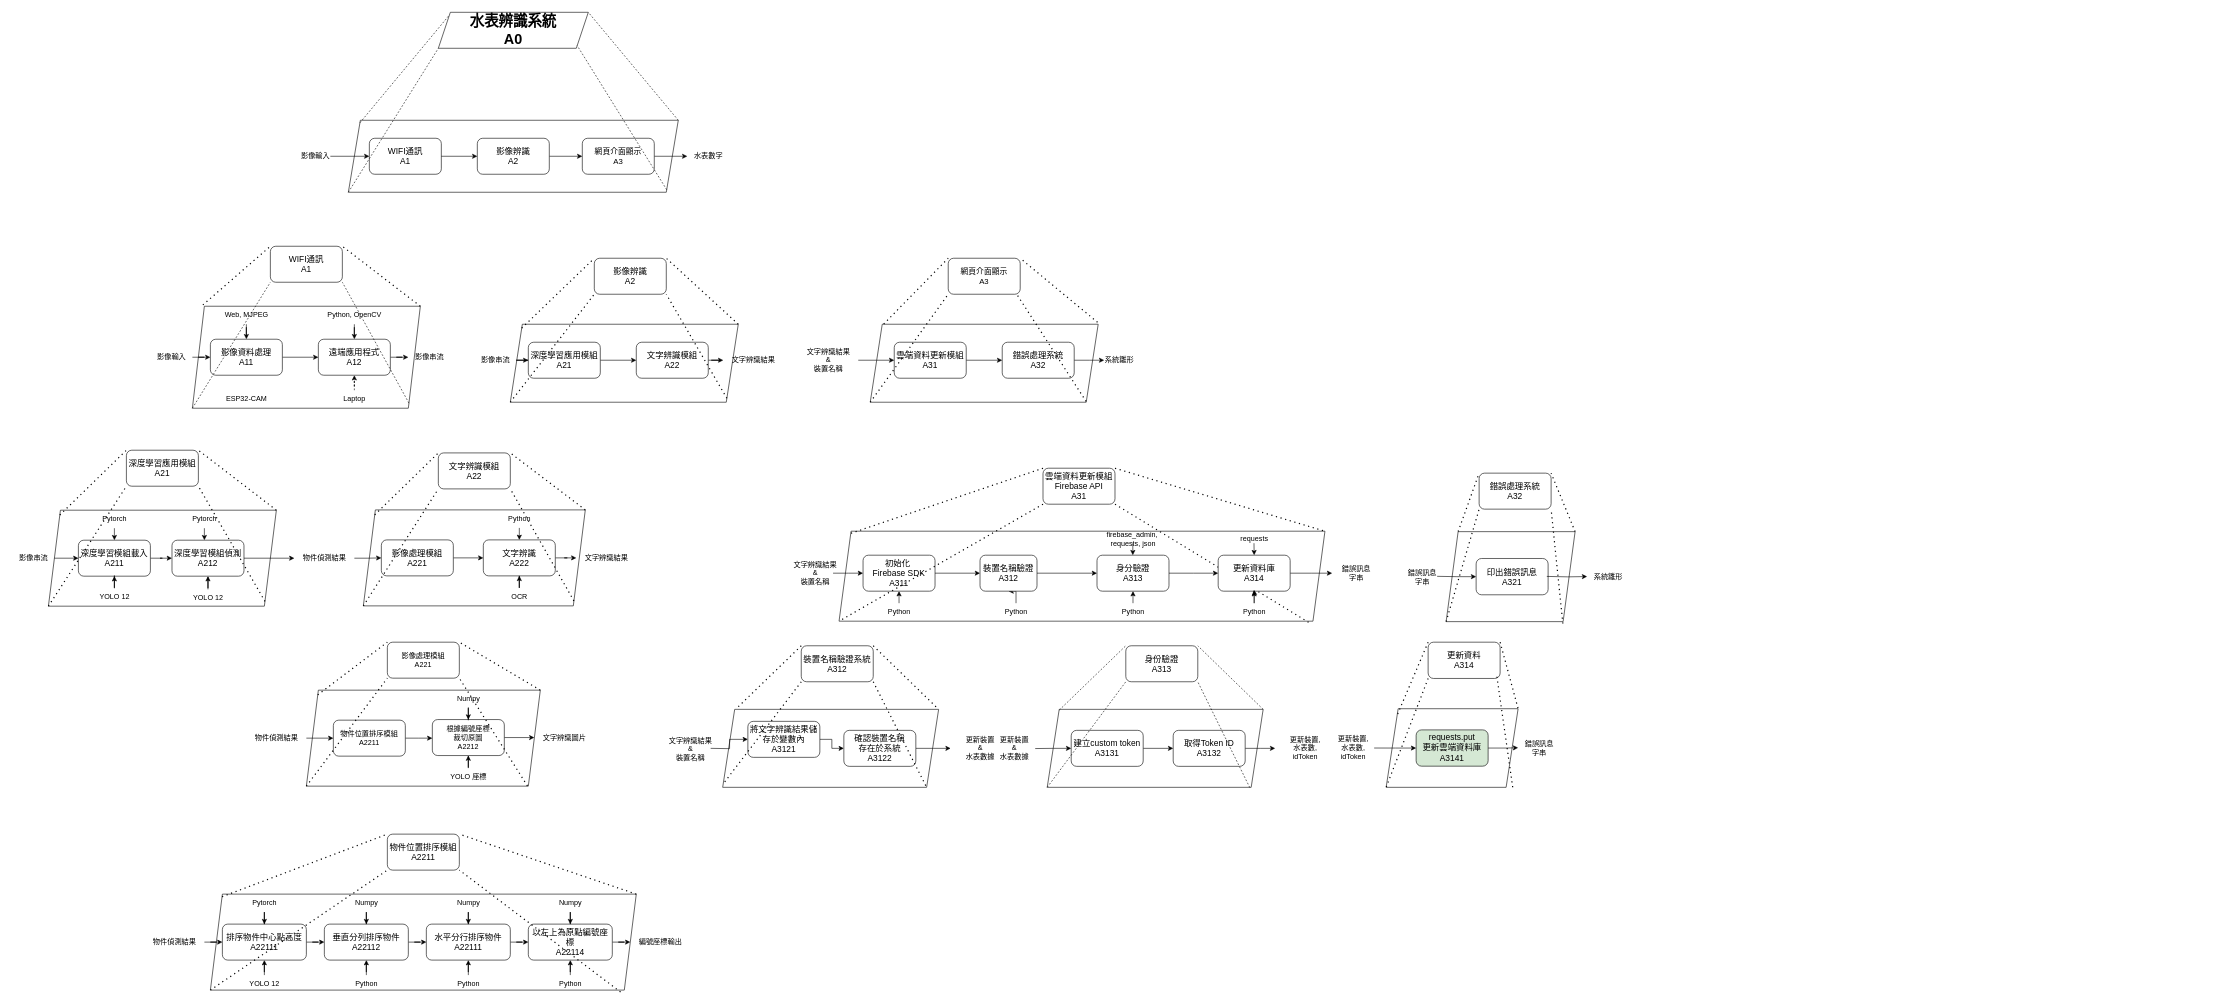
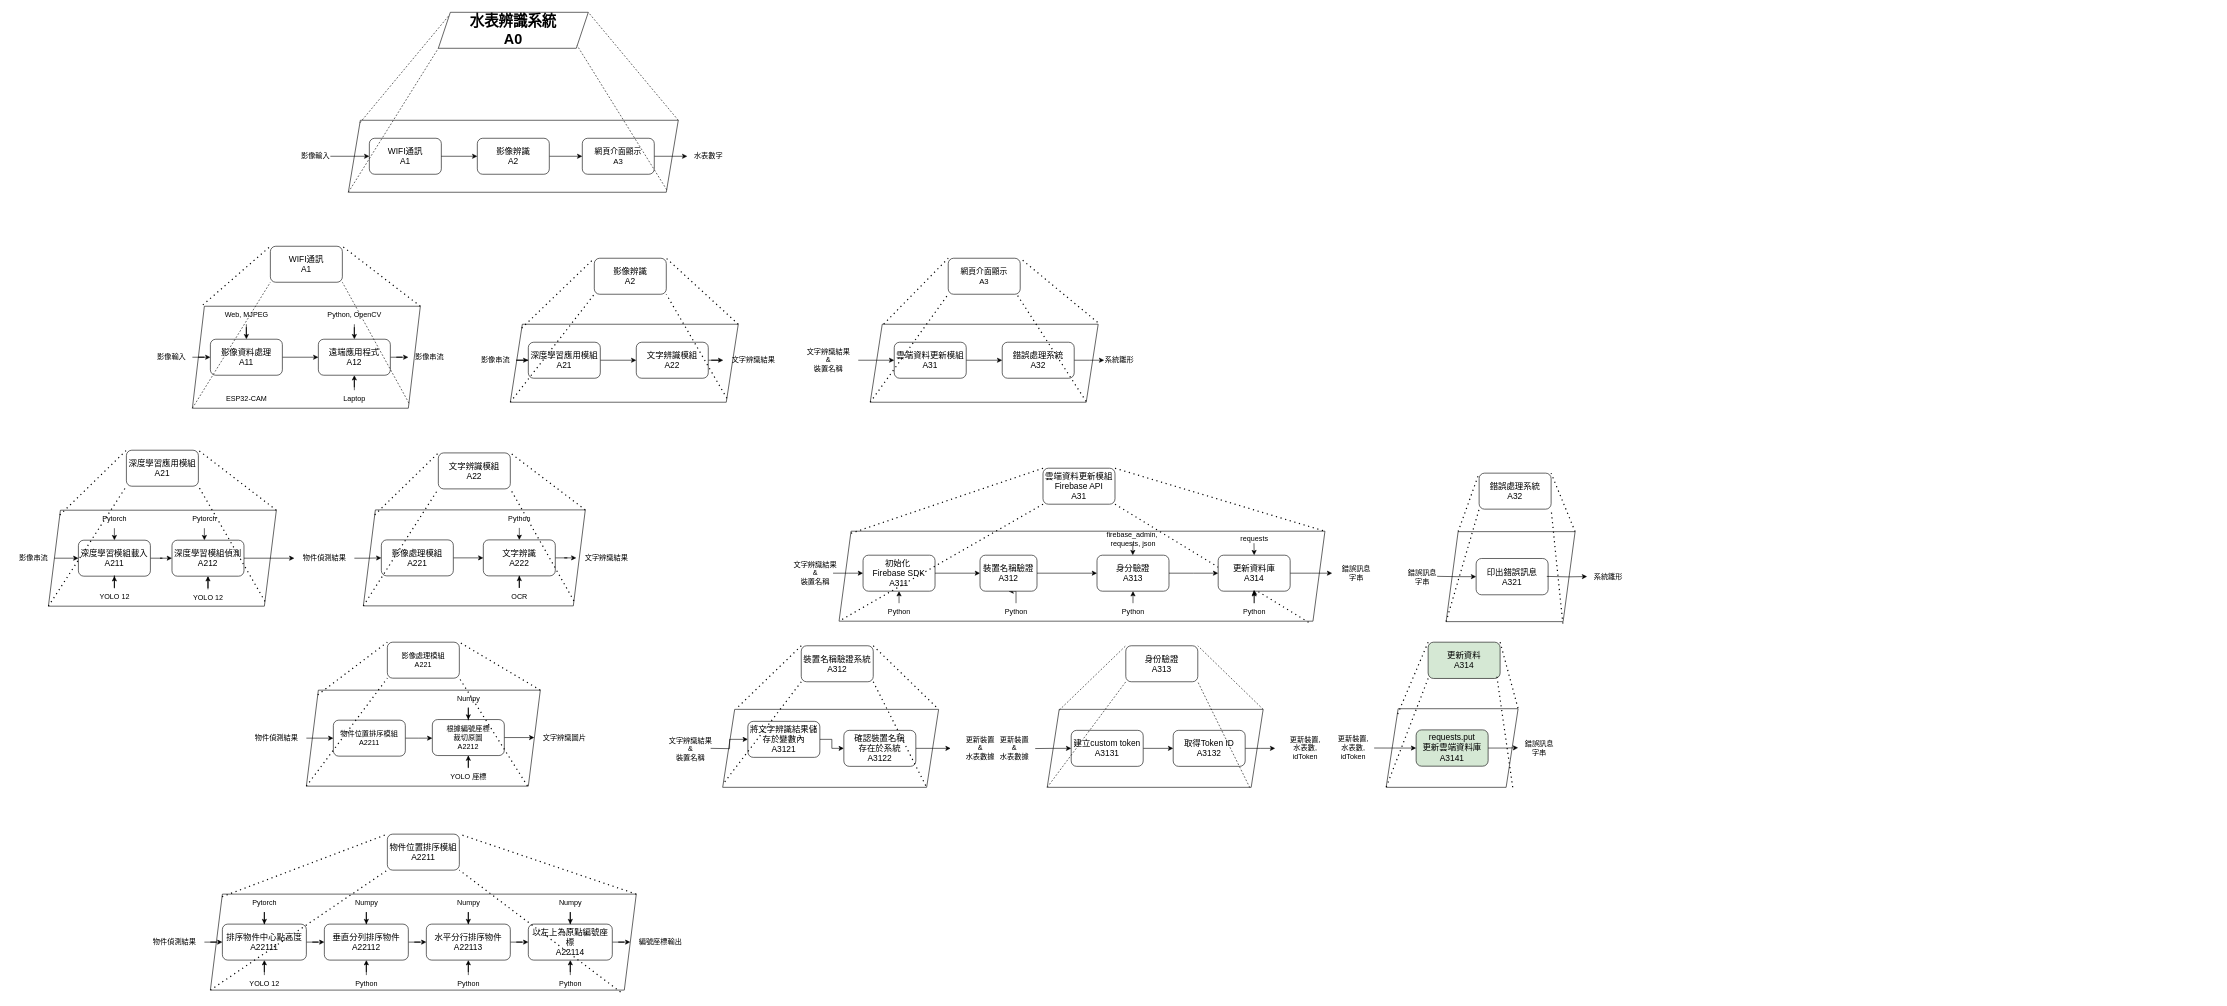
edge "Laptop" -> "遠端應用程式 A12": style dashed -> solid
node "更新資料 A314": fillcolor #ffffff -> #d5e8d4
node "水平分行排序物件 A22111": label "水平分行排序物件 A22111" -> "水平分行排序物件 A22113"
